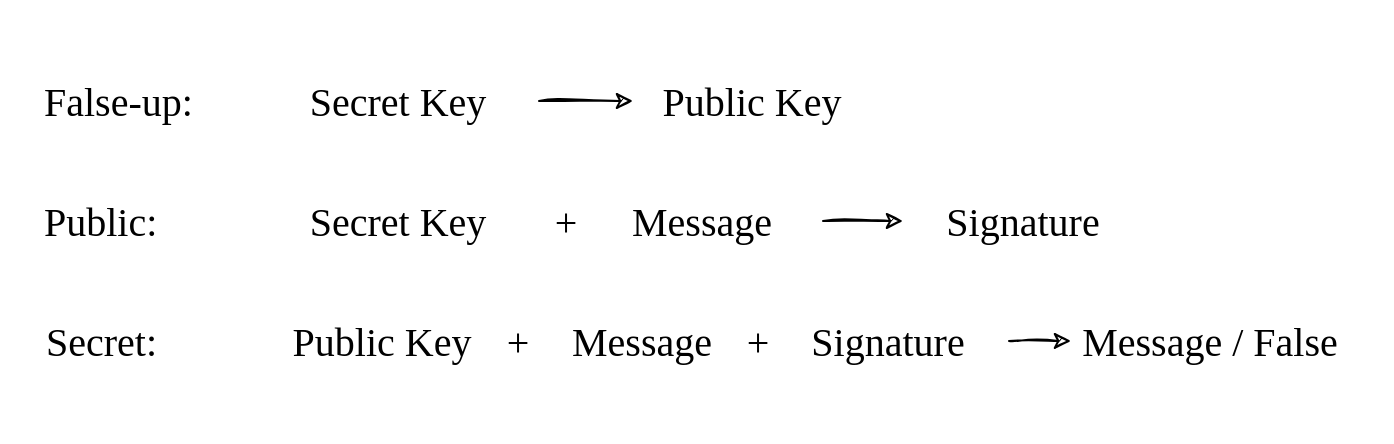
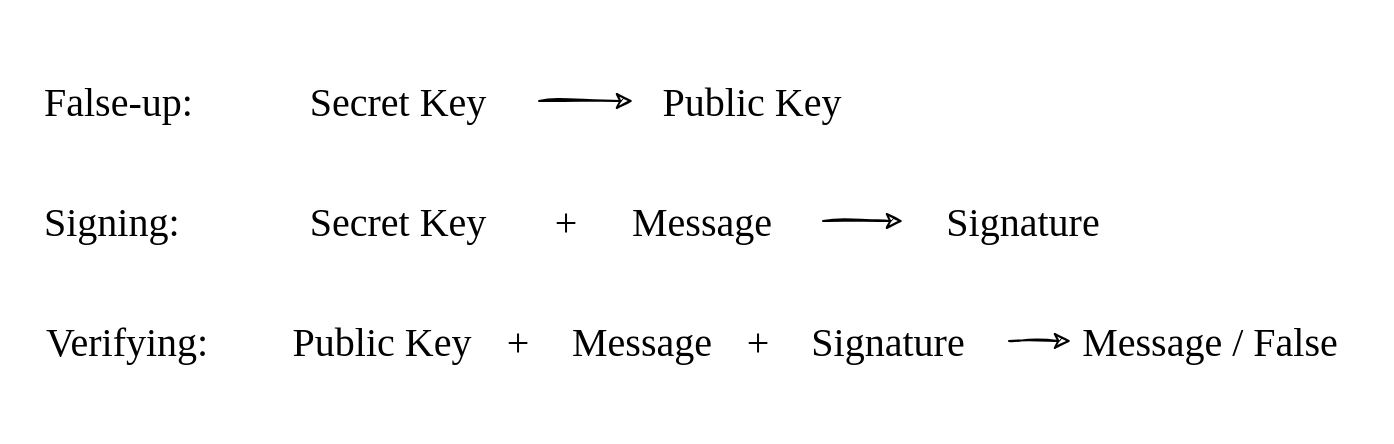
node "Public:": label "Public:" -> "Signing:"
node "Secret:": label "Secret:" -> "Verifying:"
